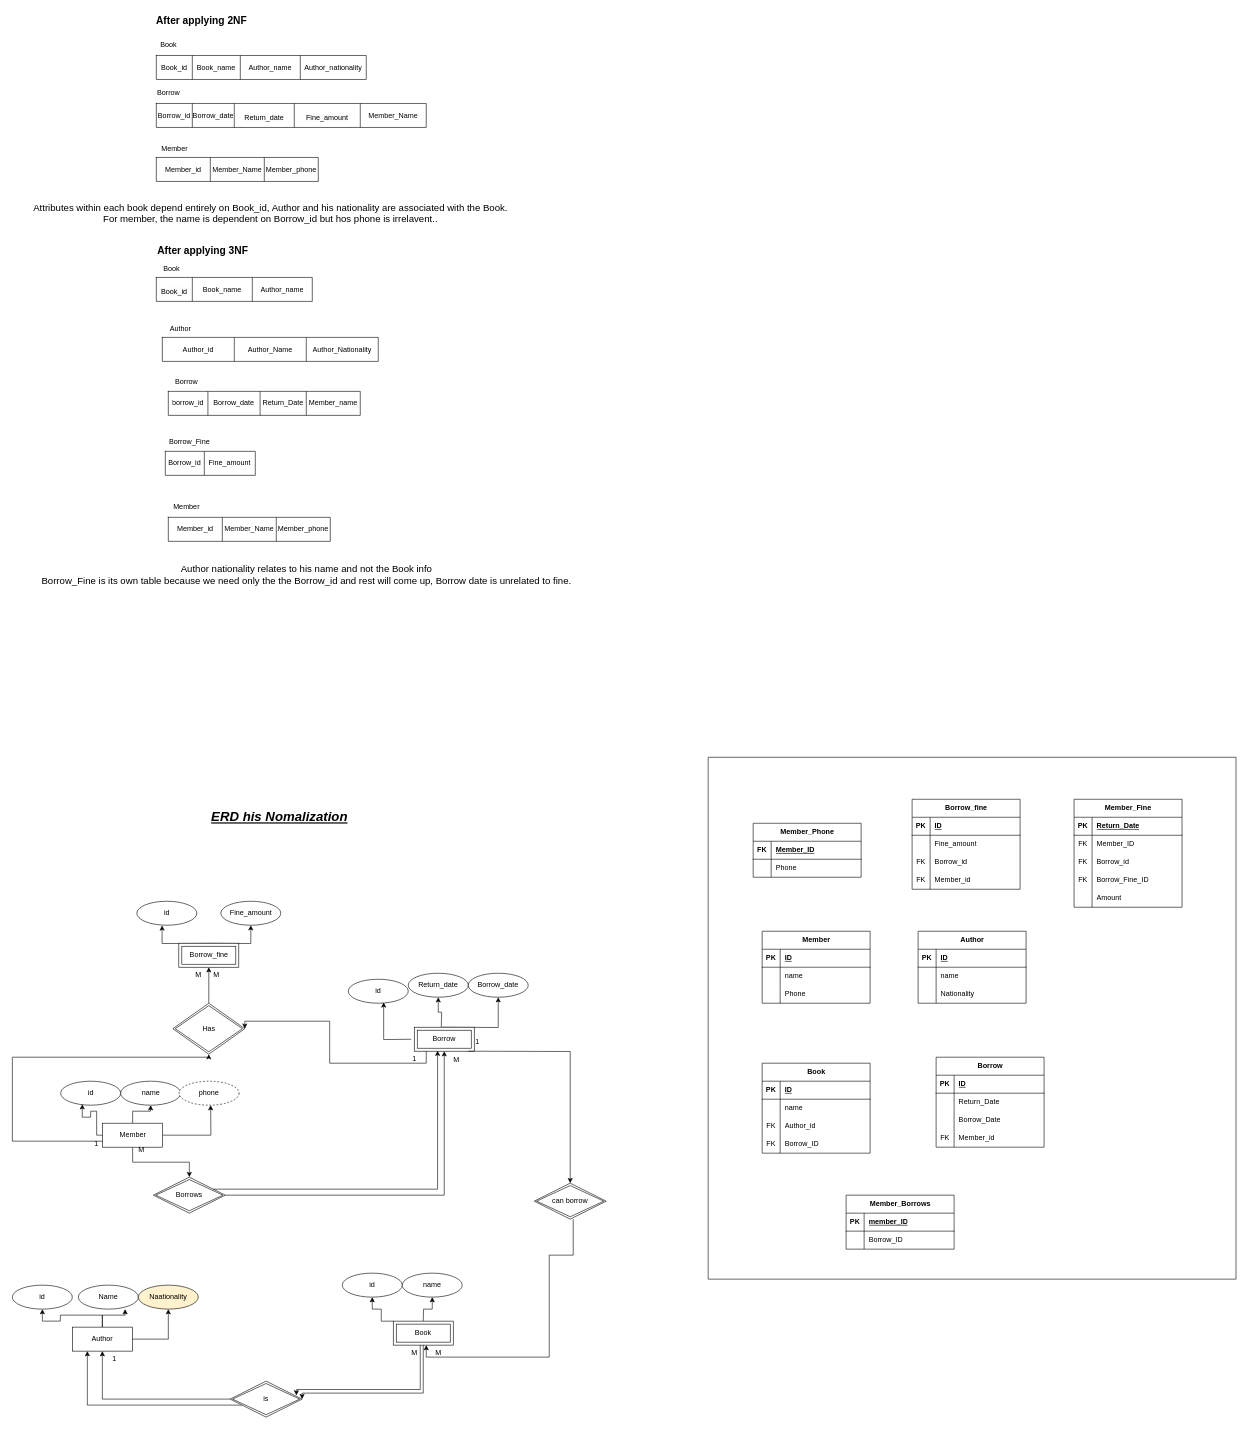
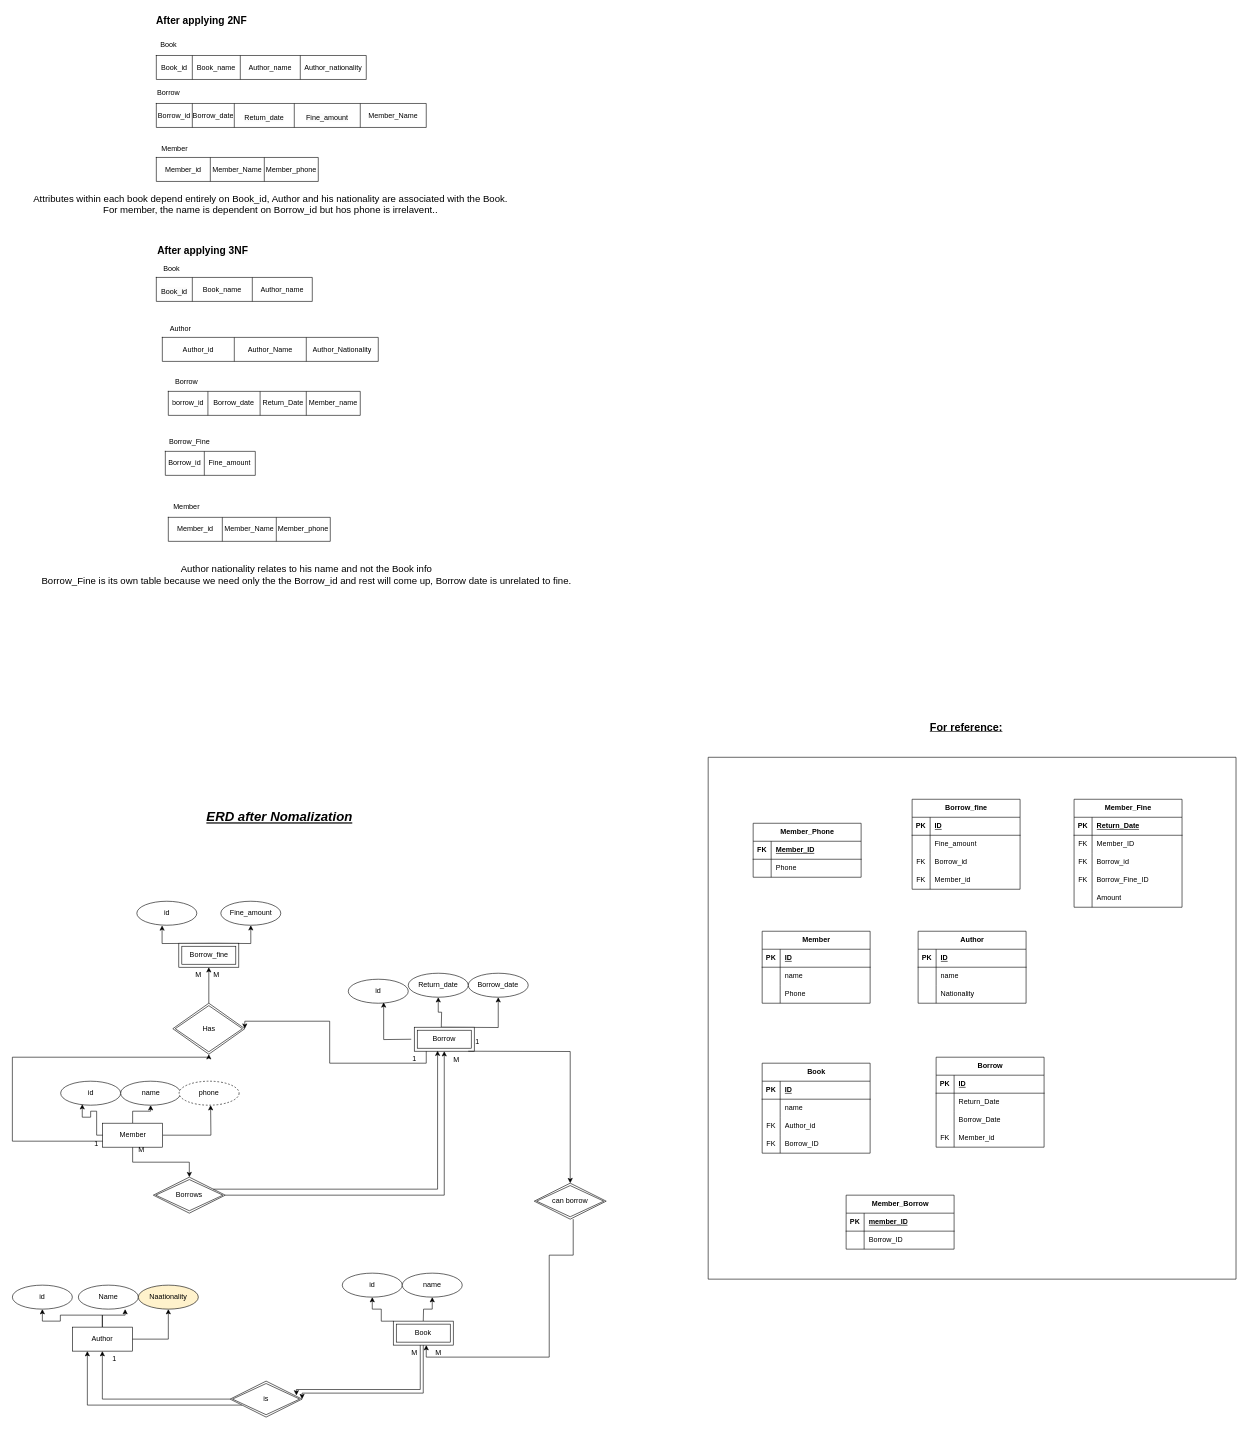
node "Attributes within each book depend entirely on Book_id, Author and his nationality are associated with the Book. For member, the name is dependent on Borrow_id but hos phone is irrelavent..": moved (270, 218) -> (270, 209)
node "For reference:": added
node "ERD his Nomalization": label "ERD his Nomalization" -> "ERD after Nomalization"
node "Member_Borrows": label "Member_Borrows" -> "Member_Borrow"
